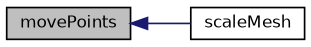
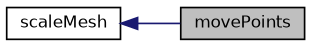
edge "scaleMesh" -> "movePoints": reversed
